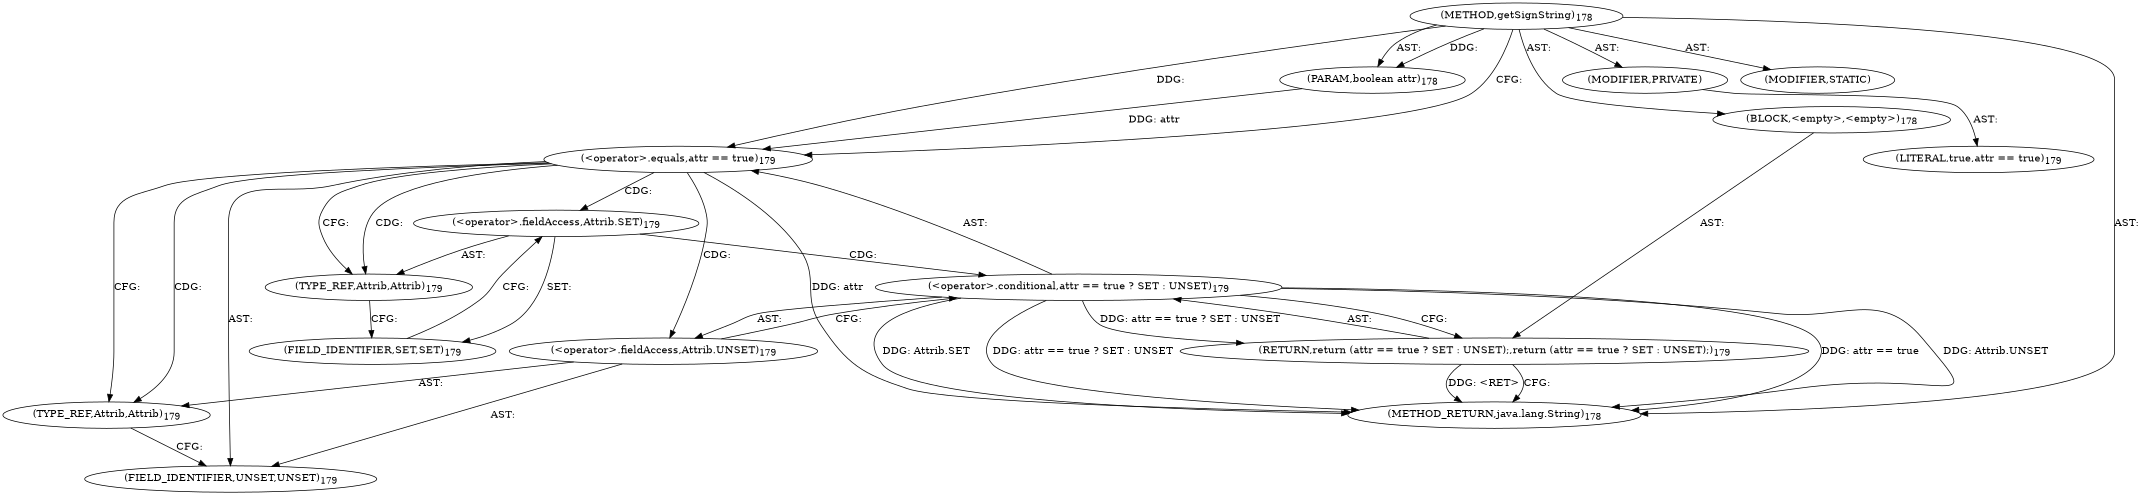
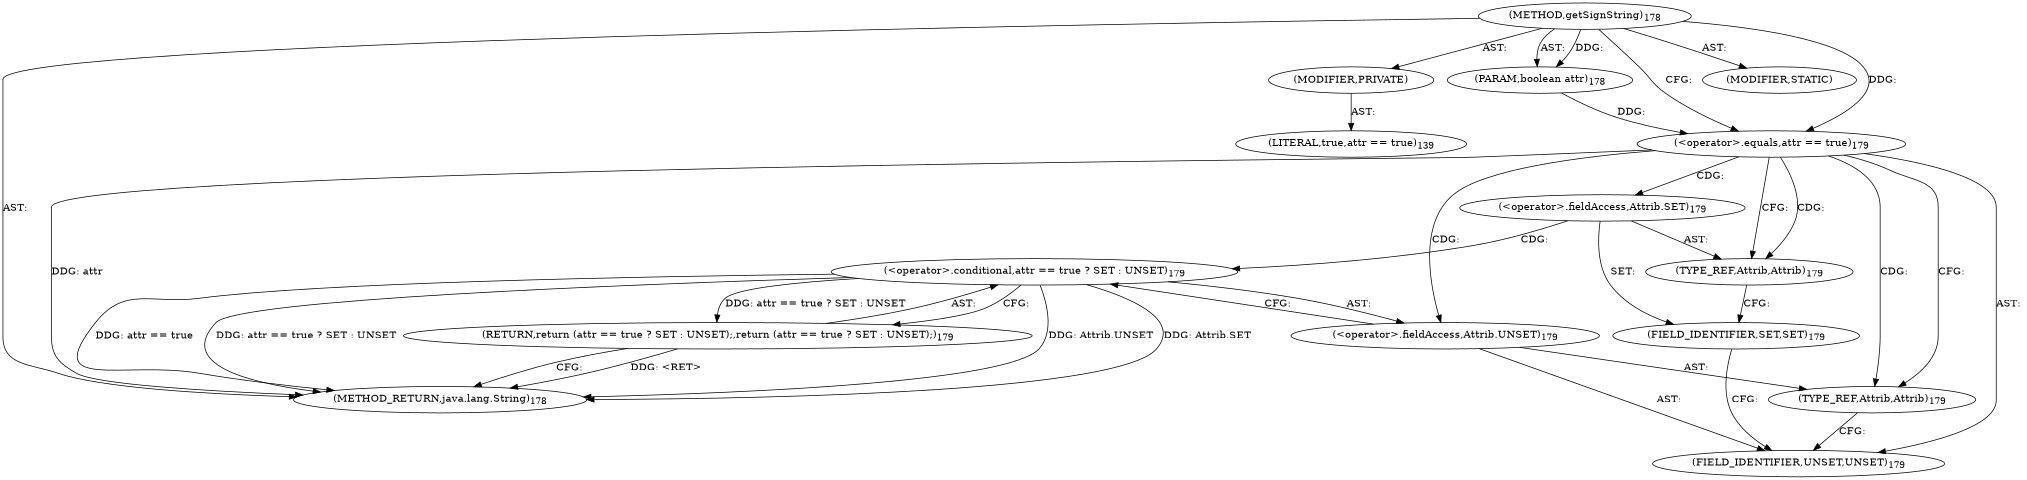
edge "(PARAM,boolean attr)" -> "(<operator>.equals,attr == true)": label "DDG: attr" -> "DDG: "
node "(BLOCK,<empty>,<empty>)": removed
node "(LITERAL,true,attr == true)": text "179" -> "139"
edge "(<operator>.conditional,attr == true ? SET : UNSET)" -> "(<operator>.equals,attr == true)": removed, label "AST:"
edge "(FIELD_IDENTIFIER,SET,SET)" -> "(<operator>.fieldAccess,Attrib.SET)": now "(FIELD_IDENTIFIER,SET,SET)" -> "(FIELD_IDENTIFIER,UNSET,UNSET)"
